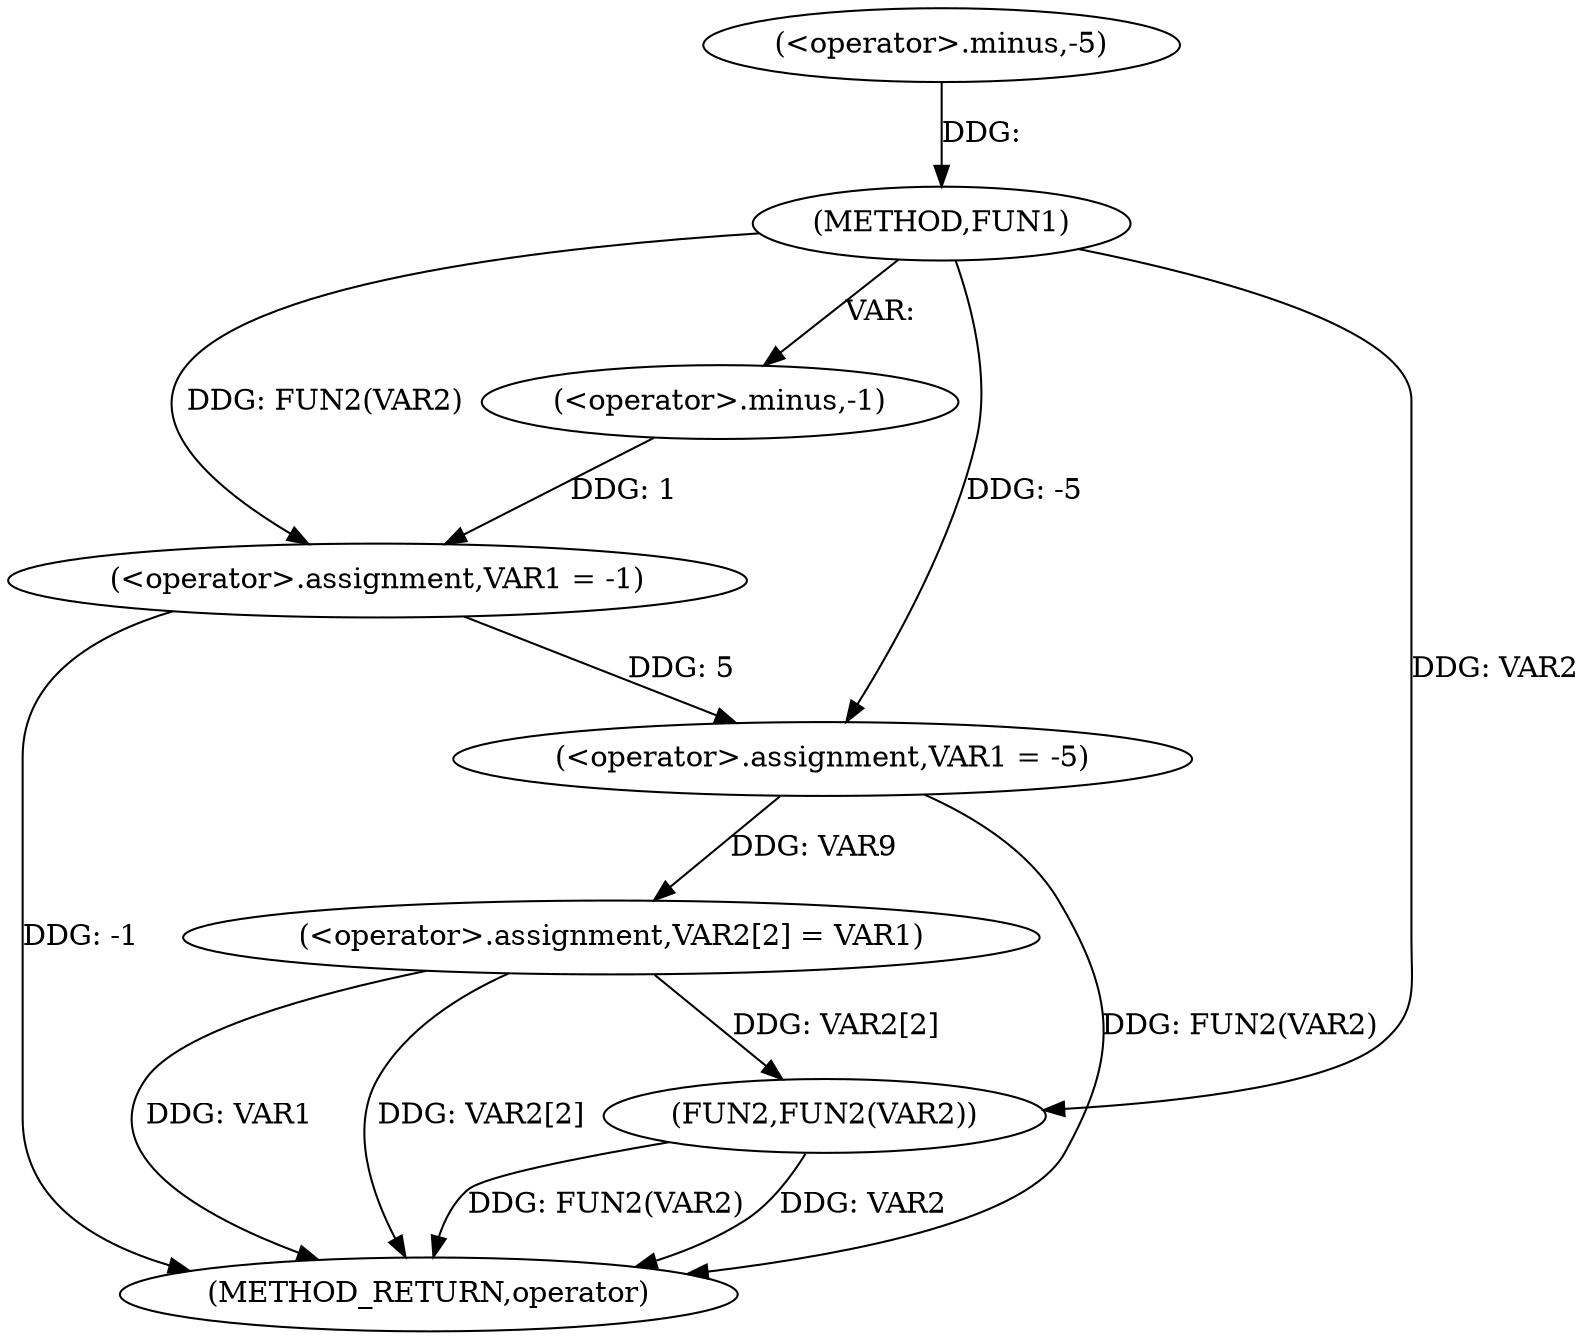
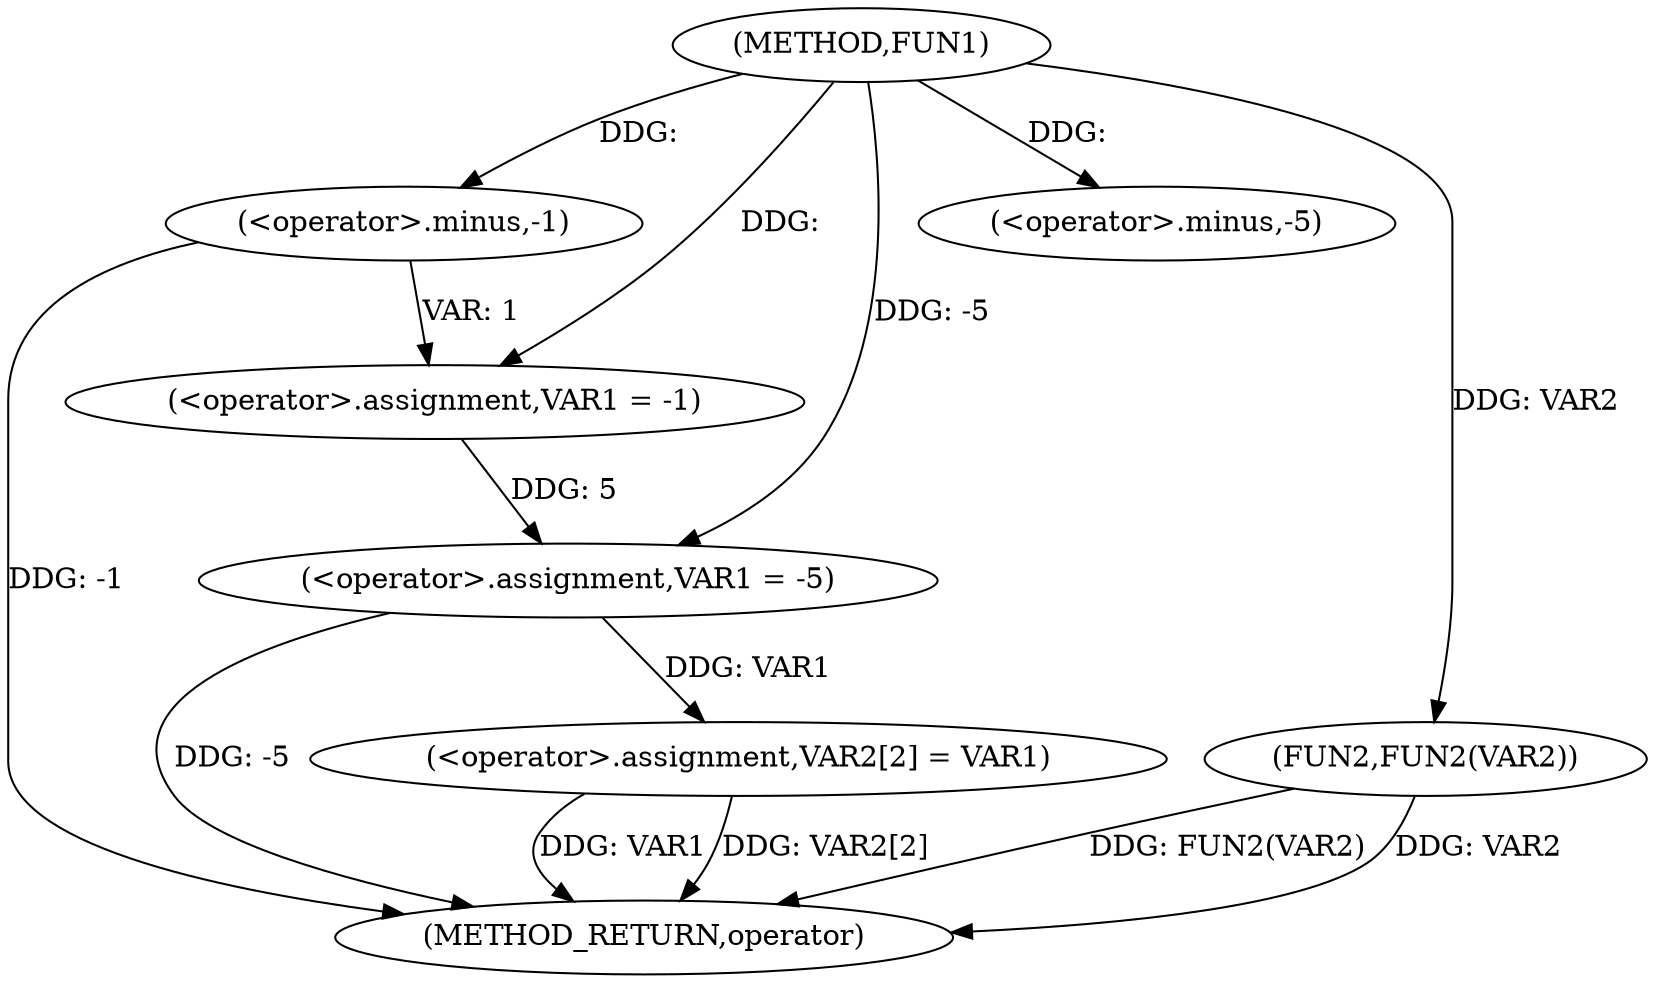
edge "(<operator>.minus,-5)" -> "(METHOD,FUN1)": reversed
edge "(METHOD,FUN1)" -> "(<operator>.minus,-1)": label "VAR: " -> "DDG: "
edge "(METHOD,FUN1)" -> "(<operator>.assignment,VAR1 = -1)": label "DDG: FUN2(VAR2)" -> "DDG: "
edge "(<operator>.minus,-1)" -> "(<operator>.assignment,VAR1 = -1)": label "DDG: 1" -> "VAR: 1"
edge "(<operator>.assignment,VAR1 = -5)" -> "(<operator>.assignment,VAR2[2] = VAR1)": label "DDG: VAR9" -> "DDG: VAR1"
edge "(<operator>.assignment,VAR1 = -1)" -> "(METHOD_RETURN,operator)": now "(<operator>.minus,-1)" -> "(METHOD_RETURN,operator)"
edge "(<operator>.assignment,VAR2[2] = VAR1)" -> "(FUN2,FUN2(VAR2))": removed, label "DDG: VAR2[2]"
edge "(<operator>.assignment,VAR1 = -5)" -> "(METHOD_RETURN,operator)": label "DDG: FUN2(VAR2)" -> "DDG: -5"
